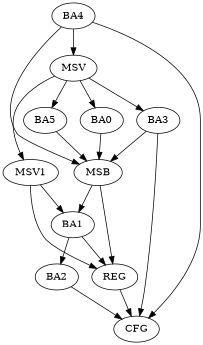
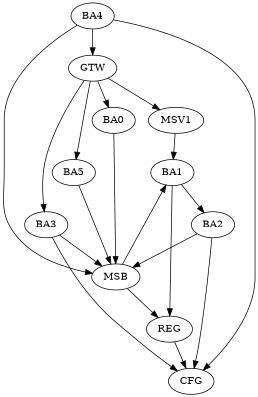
node "MSV": label "MSV" -> "GTW"
edge "MSV1" -> "REG": removed
edge "BA2" -> "MSB": added
